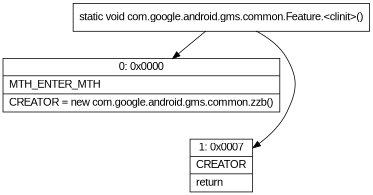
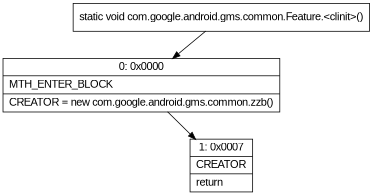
node "0: 0x0000": text "MTH_ENTER_MTH" -> "MTH_ENTER_BLOCK"
edge "static void com.google.android.gms.common.Feature.<clinit>()" -> "1: 0x0007": now "0: 0x0000" -> "1: 0x0007"
